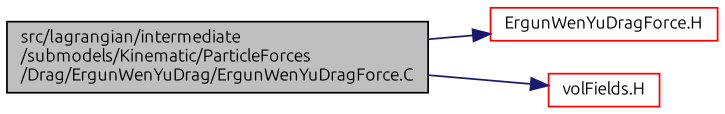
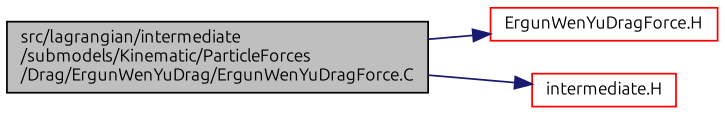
node "volFields.H": label "volFields.H" -> "intermediate.H"
